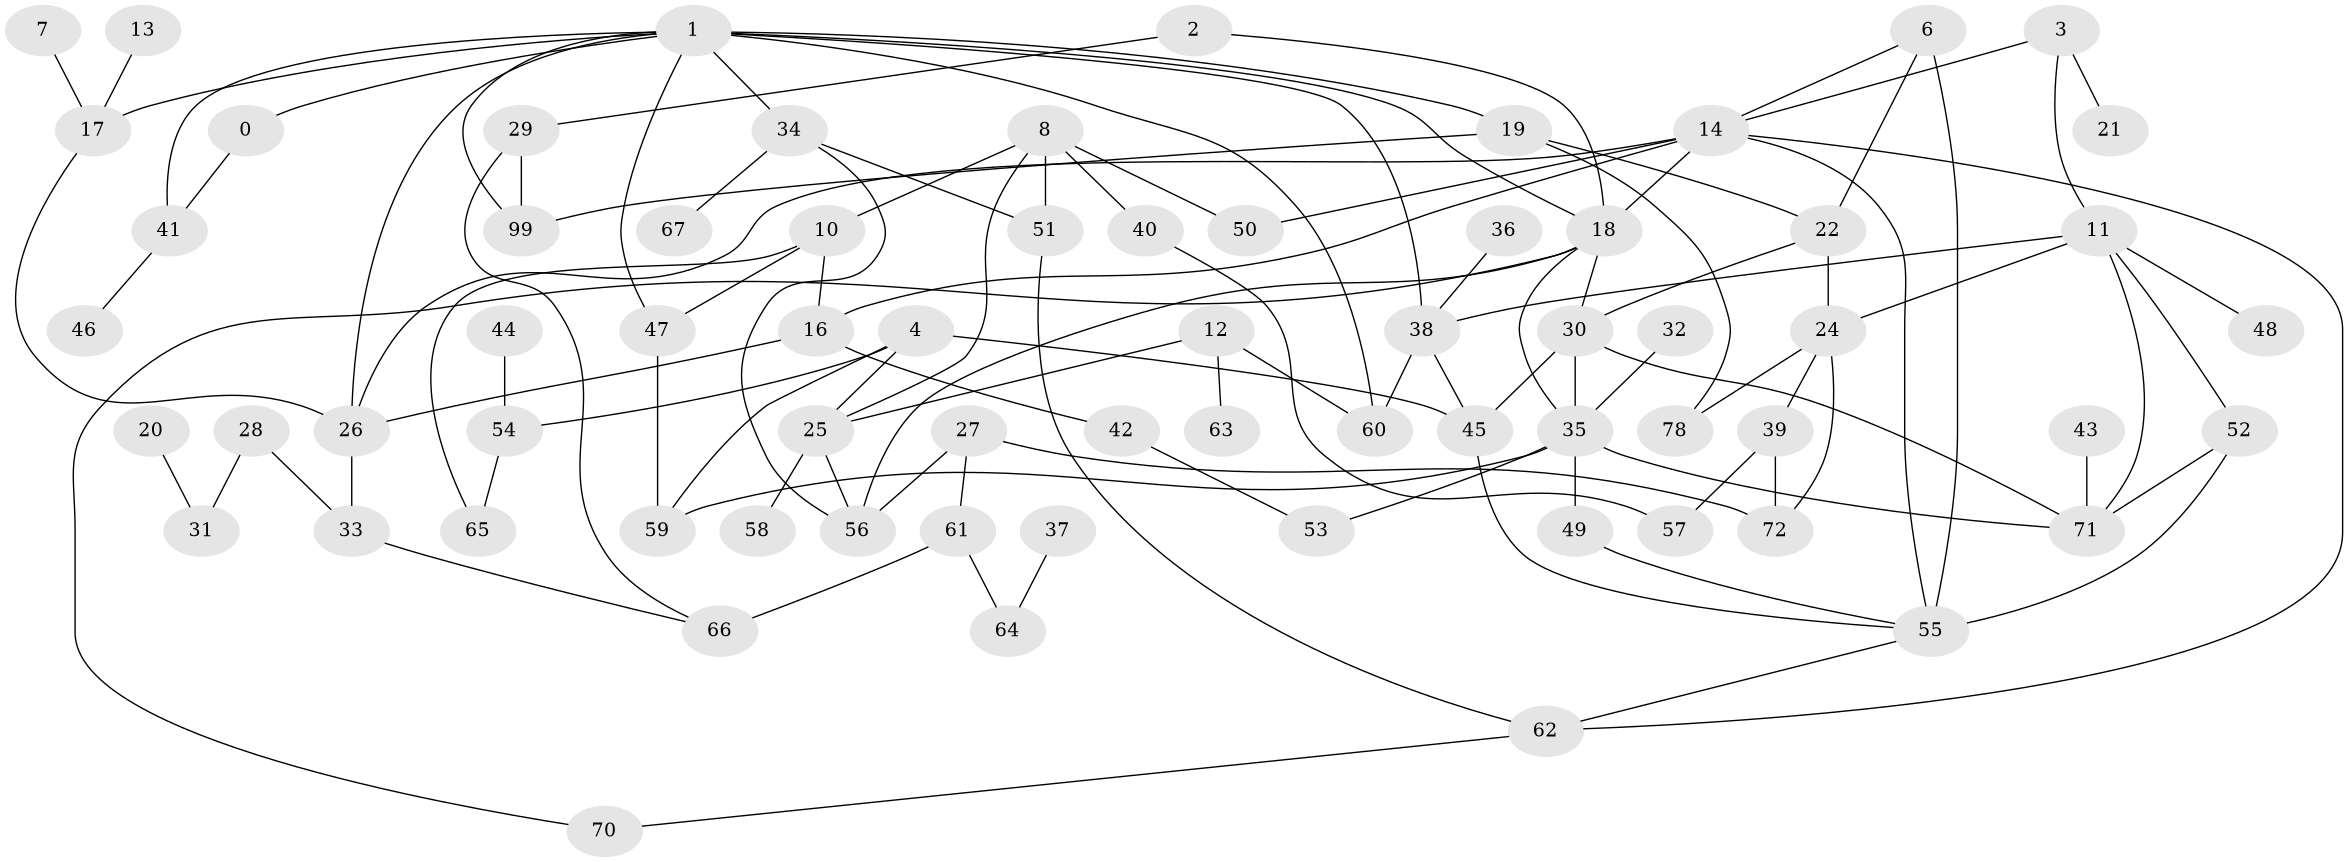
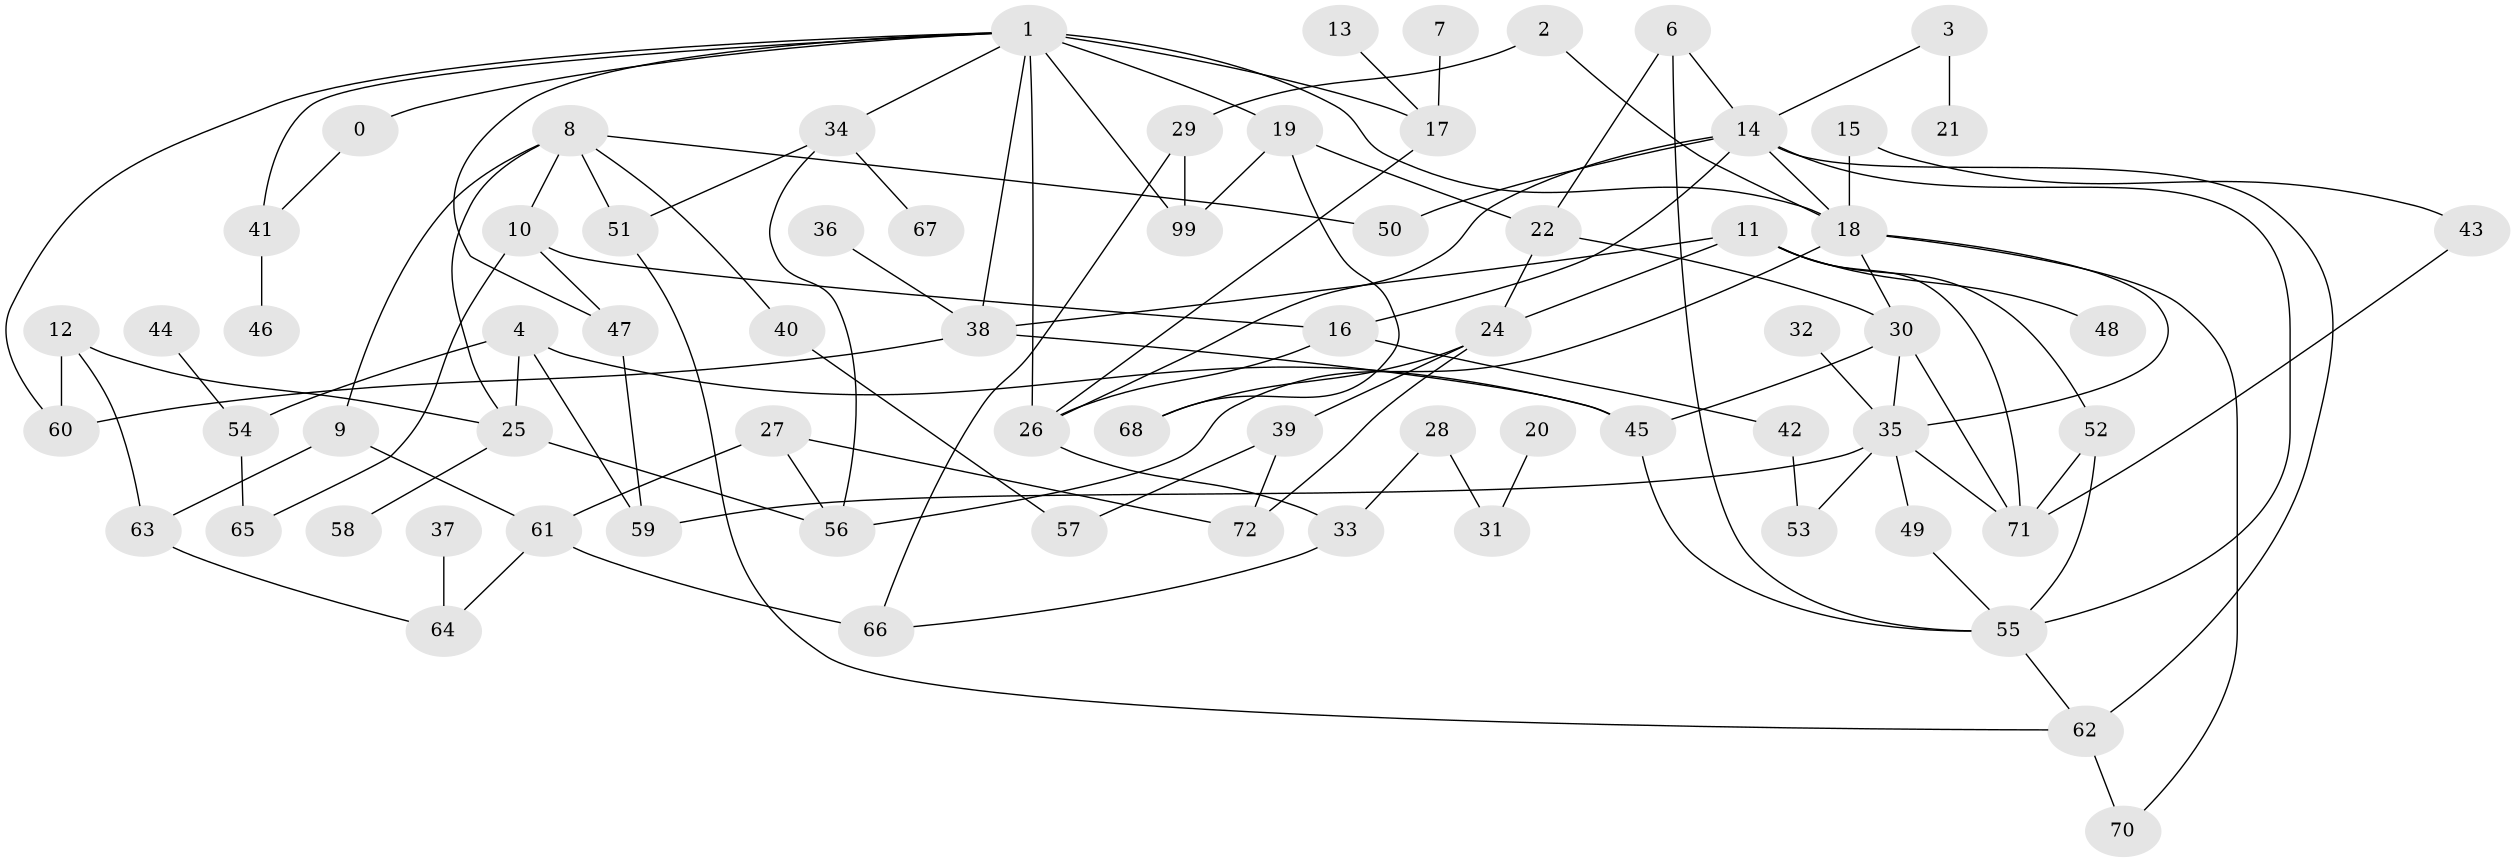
node "15": added
edge "3" -- "11": removed
node "9": added
node "78": label "78" -> "68"
edge "63" -- "64": added
